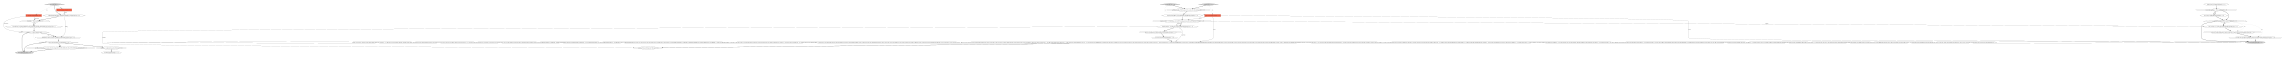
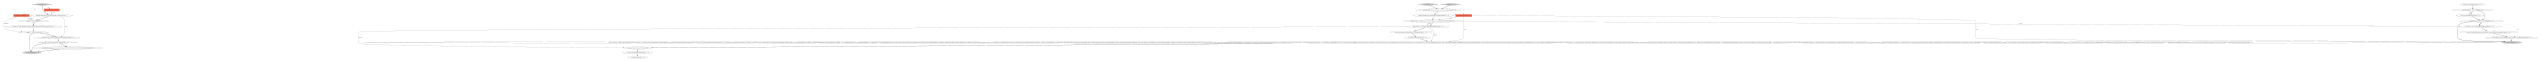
edge "constraint.getOrderPosition() > 0@@@9@@@['0', '0', '1']" -> "columnsViewer.setInput(attributes)@@@180@@@['1', '1', '0']": now "createCustomFilters(tabFolder)@@@179@@@['1', '1', '0']" -> "columnsViewer.setInput(attributes)@@@180@@@['1', '1', '0']"
